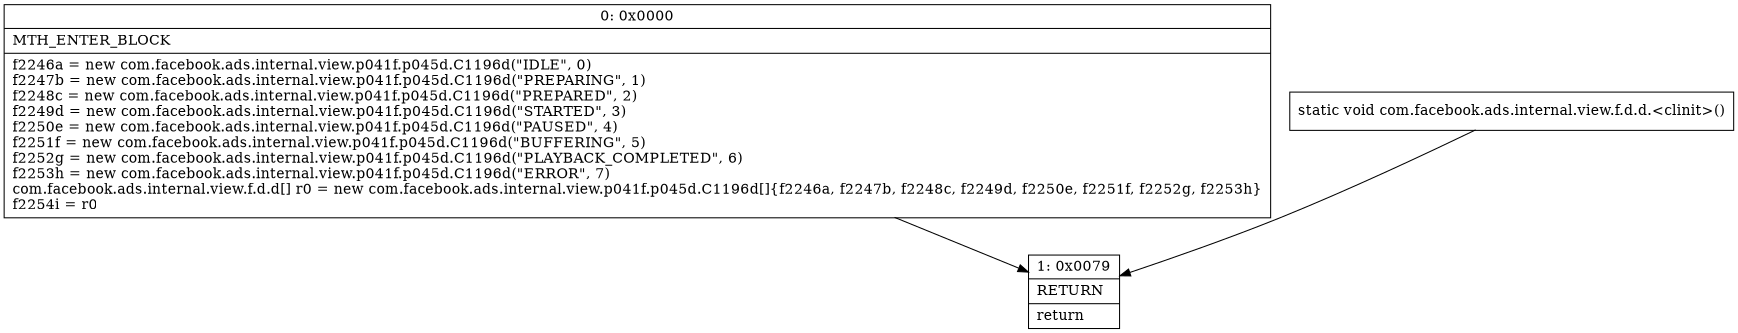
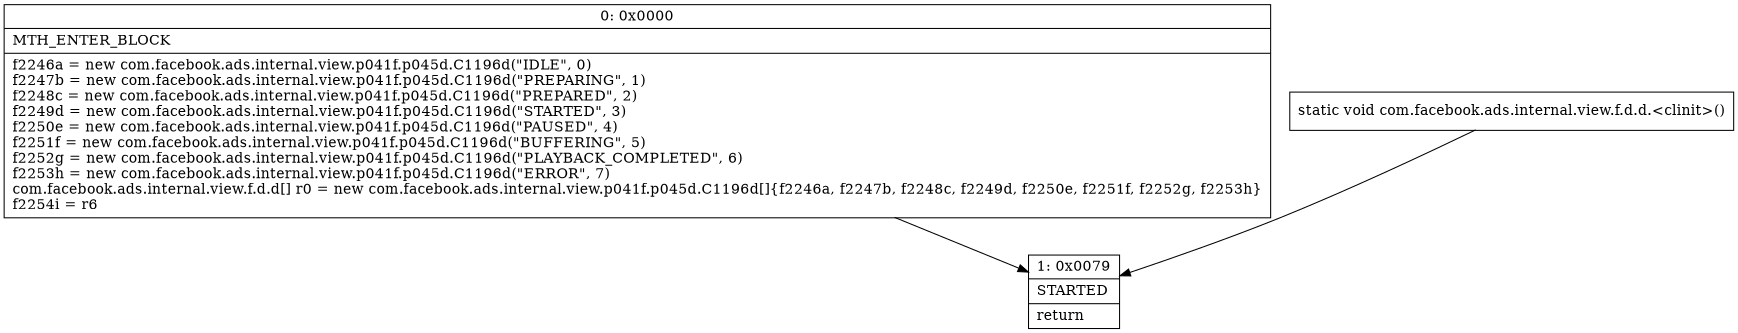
node "0: 0x0000": text "f2254i = r0" -> "f2254i = r6"
node "1: 0x0079": text "RETURN" -> "STARTED"
